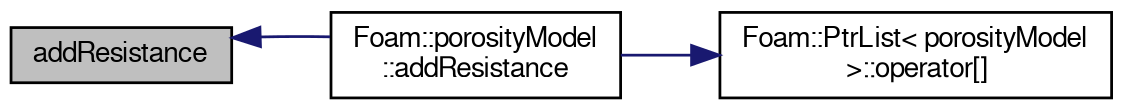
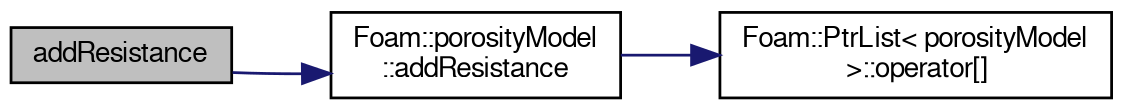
edge "Foam::porosityModel ::addResistance" -> "addResistance": reversed
